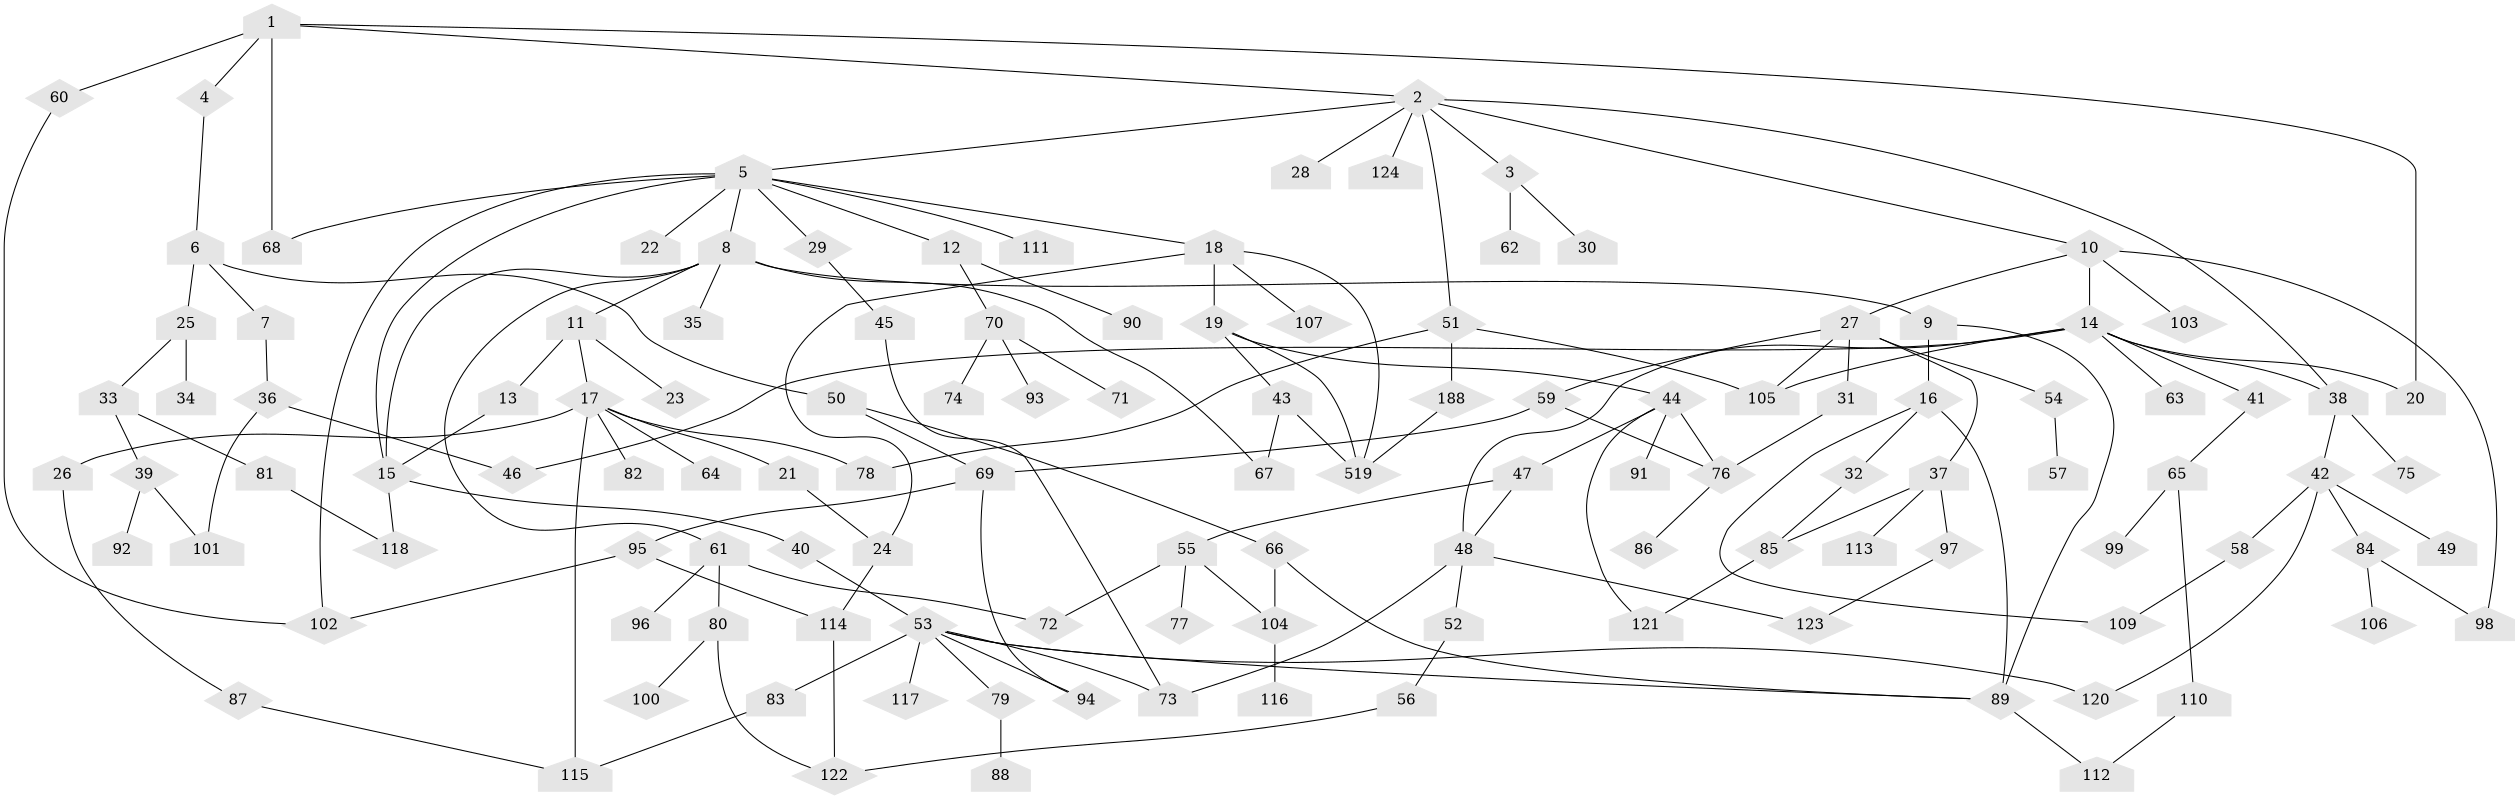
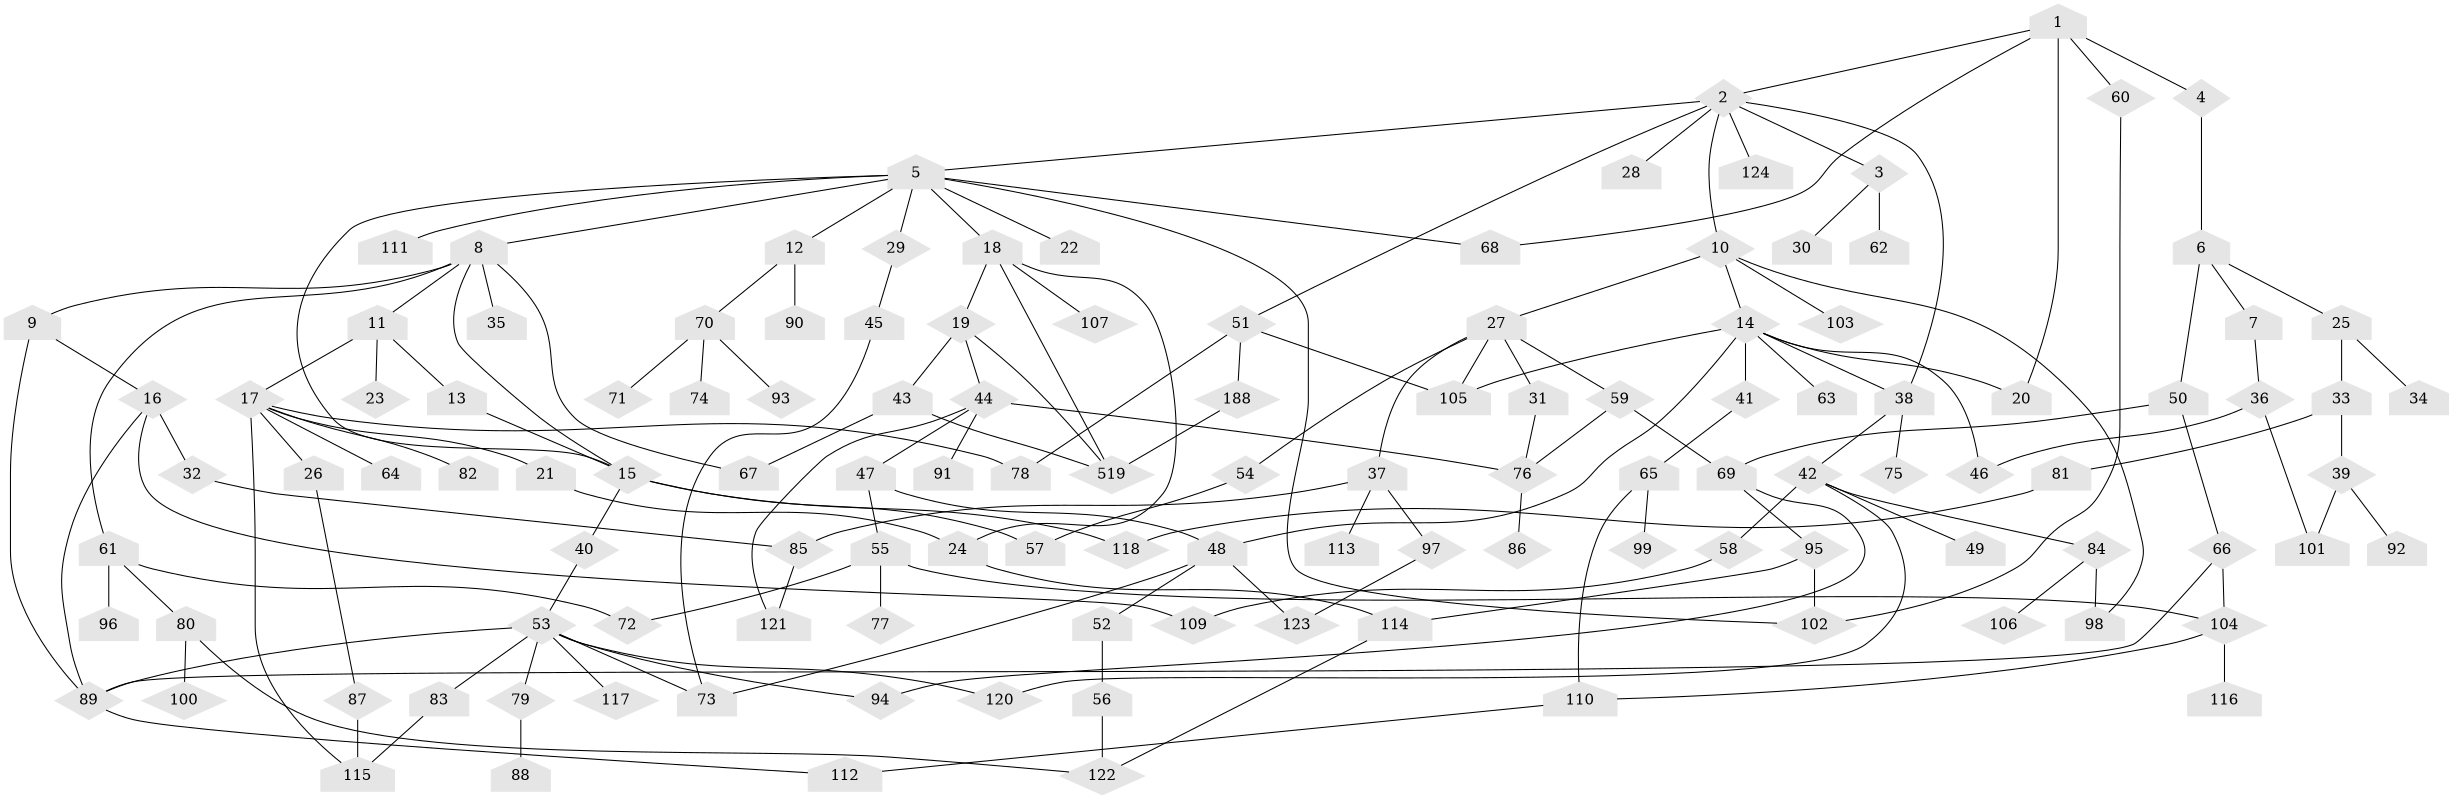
edge "15" -- "57": added
edge "104" -- "110": added
